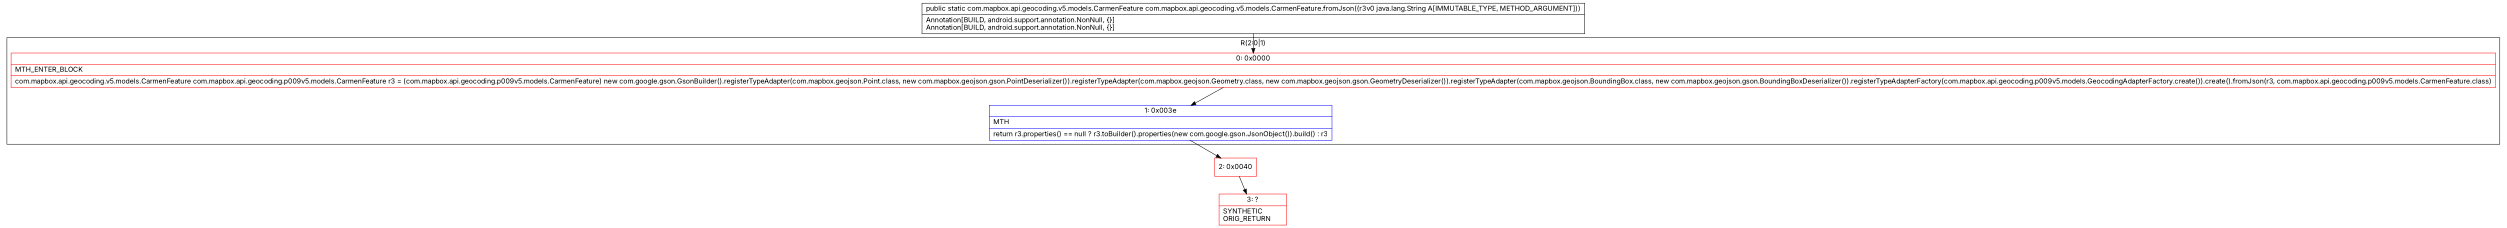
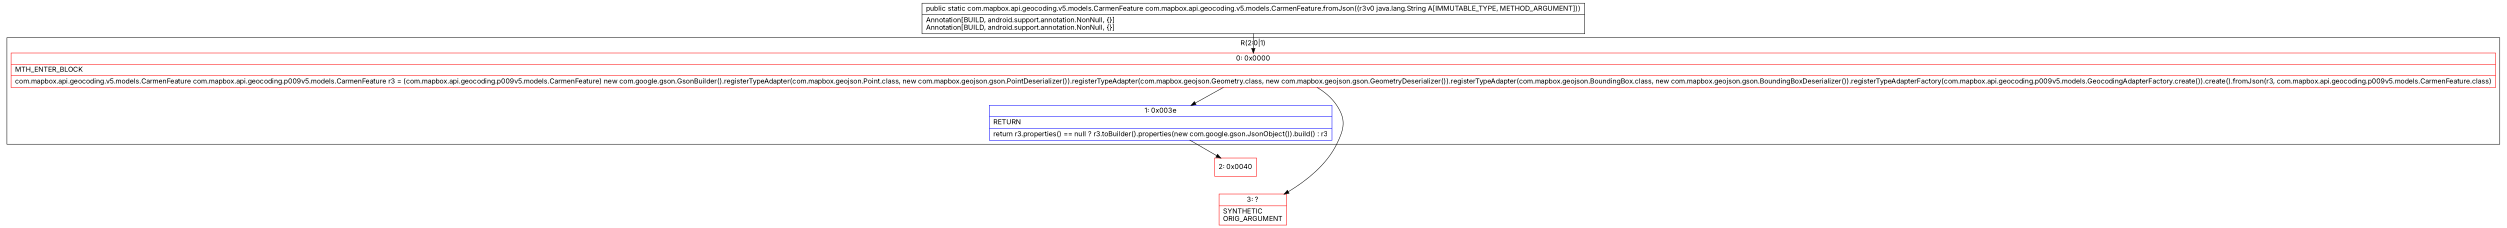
node "1: 0x003e": text "MTH" -> "RETURN"
edge "2: 0x0040" -> "3: ?": now "0: 0x0000" -> "3: ?"
node "3: ?": text "ORIG_RETURN" -> "ORIG_ARGUMENT"
